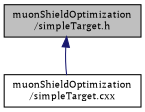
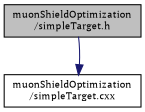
edge "muonShieldOptimization /simpleTarget.cxx" -> "muonShieldOptimization /simpleTarget.h": reversed
